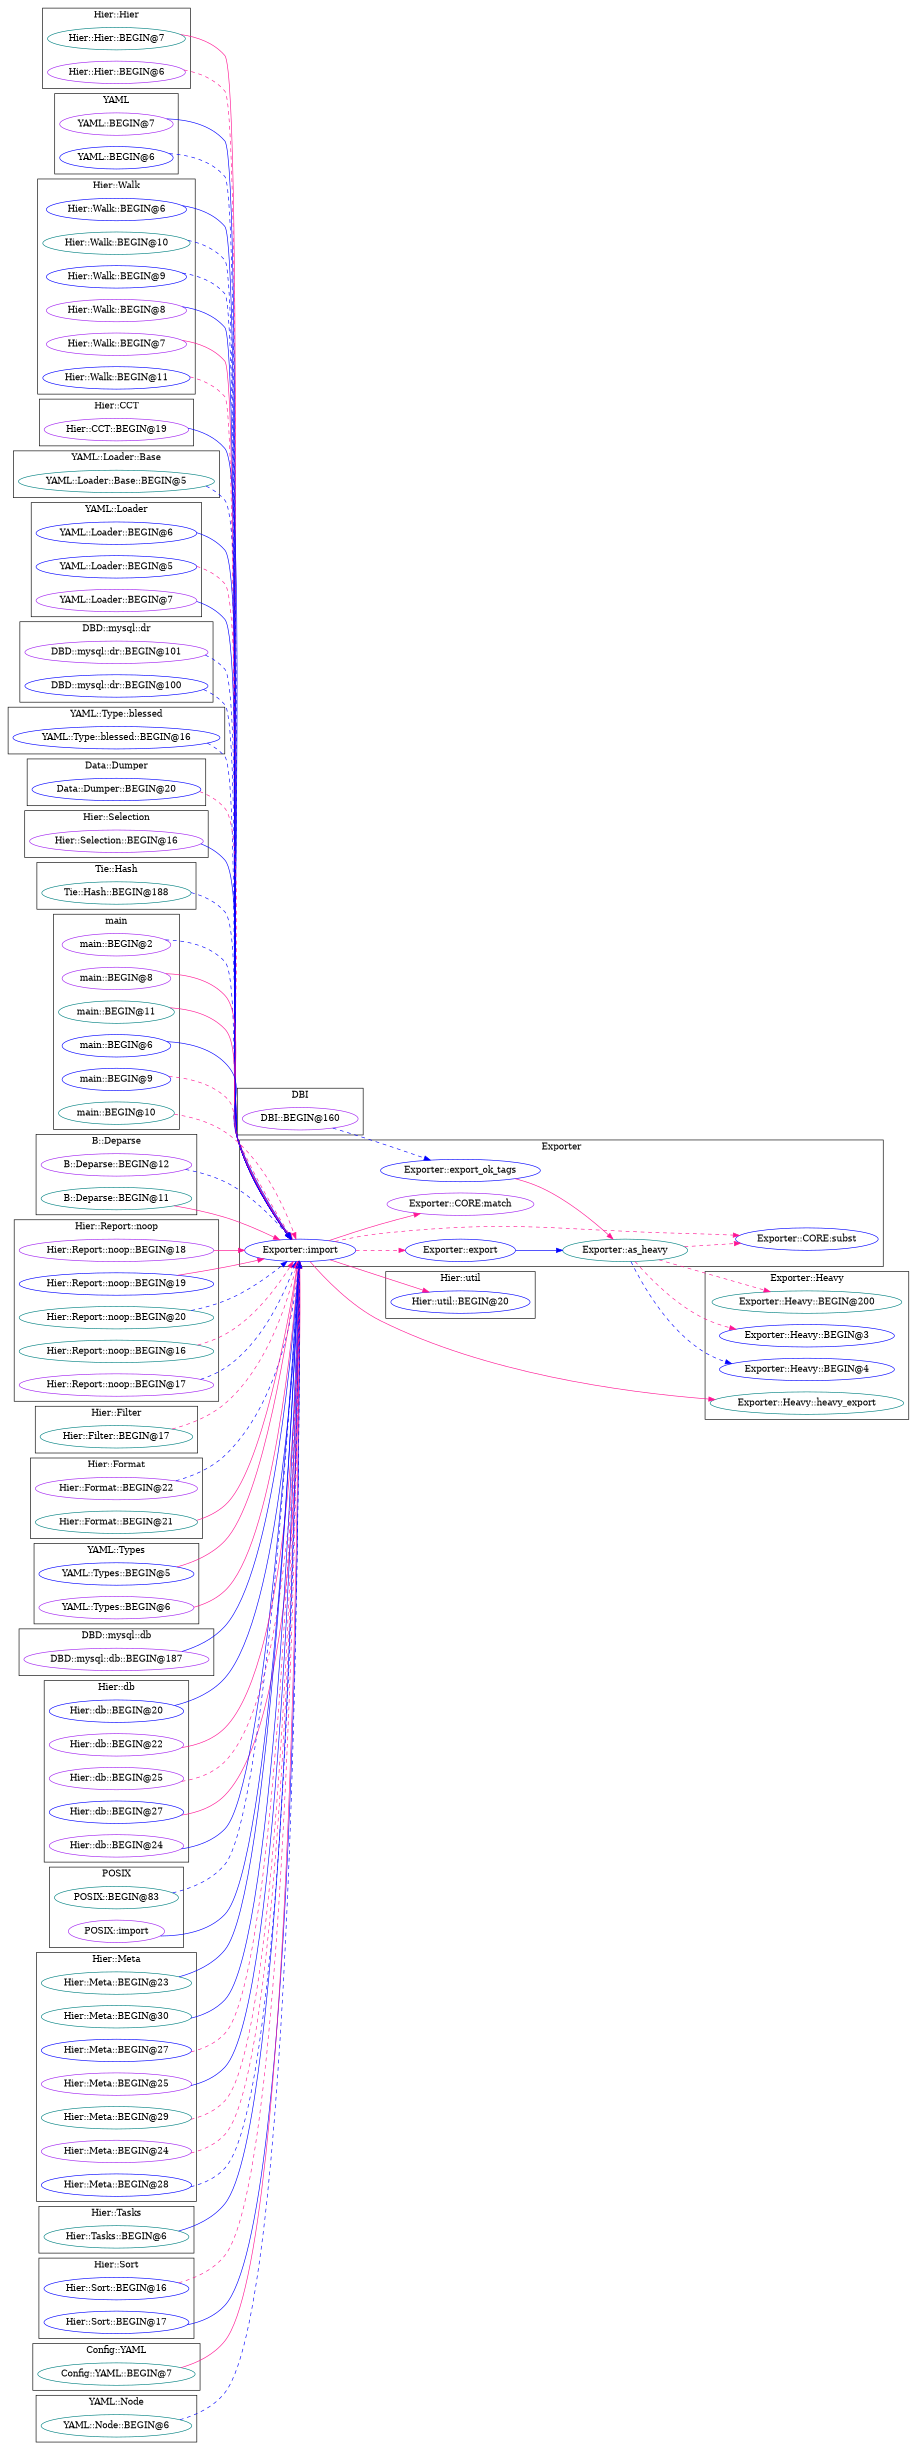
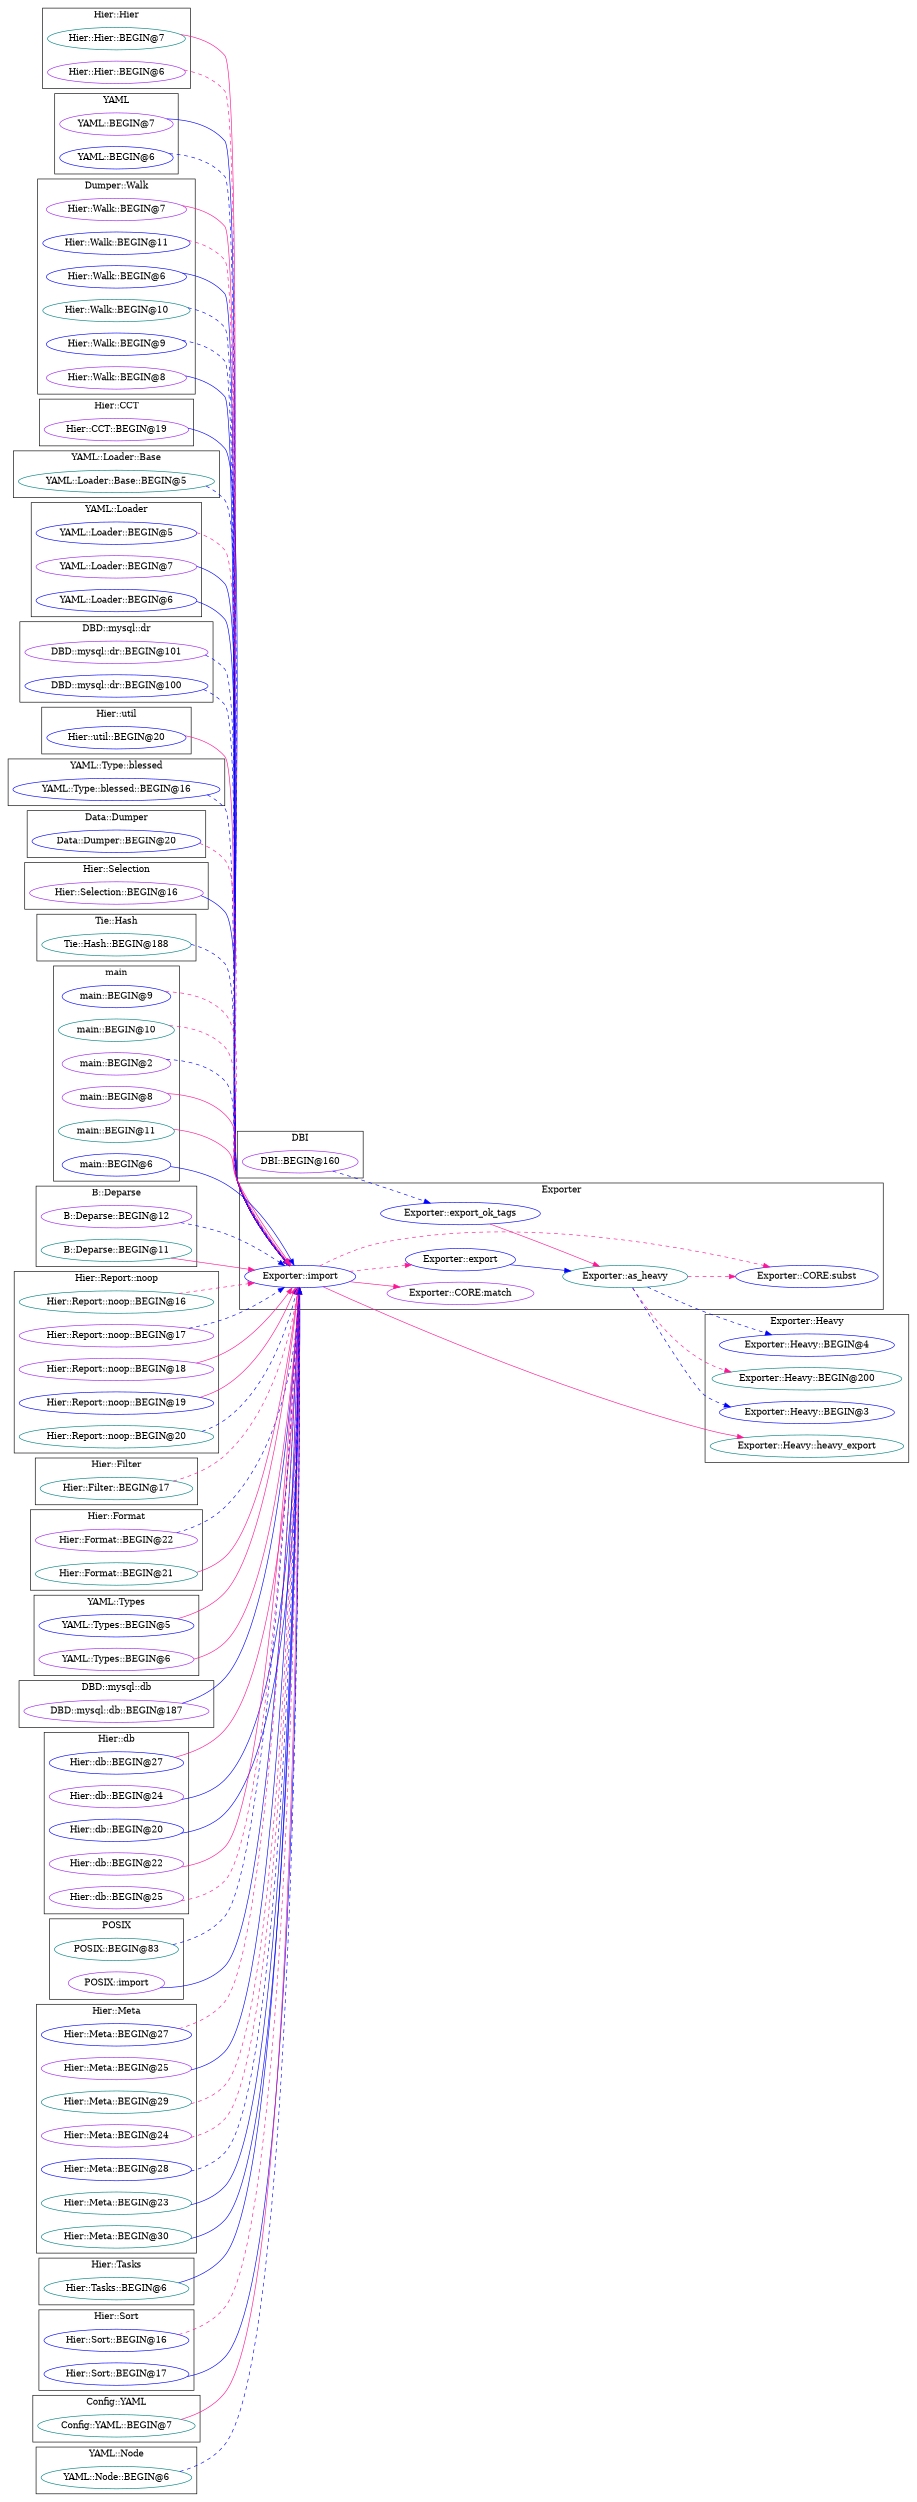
cluster "Hier::Walk": label "Hier::Walk" -> "Dumper::Walk"
edge "Exporter::import" -> "Hier::util::BEGIN@20": reversed
edge "Exporter::as_heavy" -> "Exporter::Heavy::BEGIN@3": color deeppink -> blue
